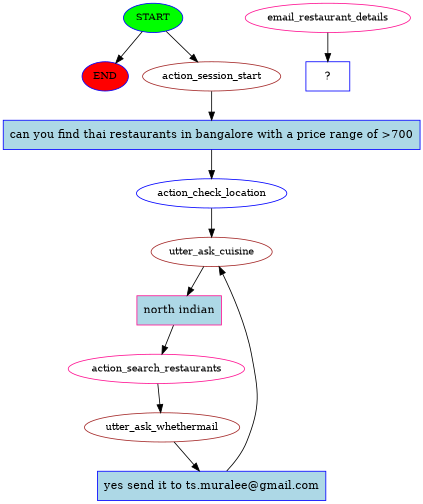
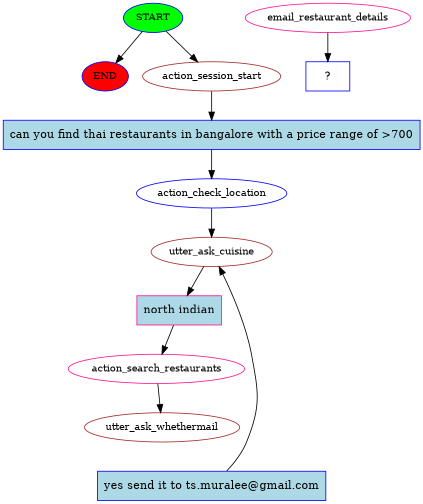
edge "utter_ask_whethermail" -> "yes send it to ts.muralee@gmail.com": removed
